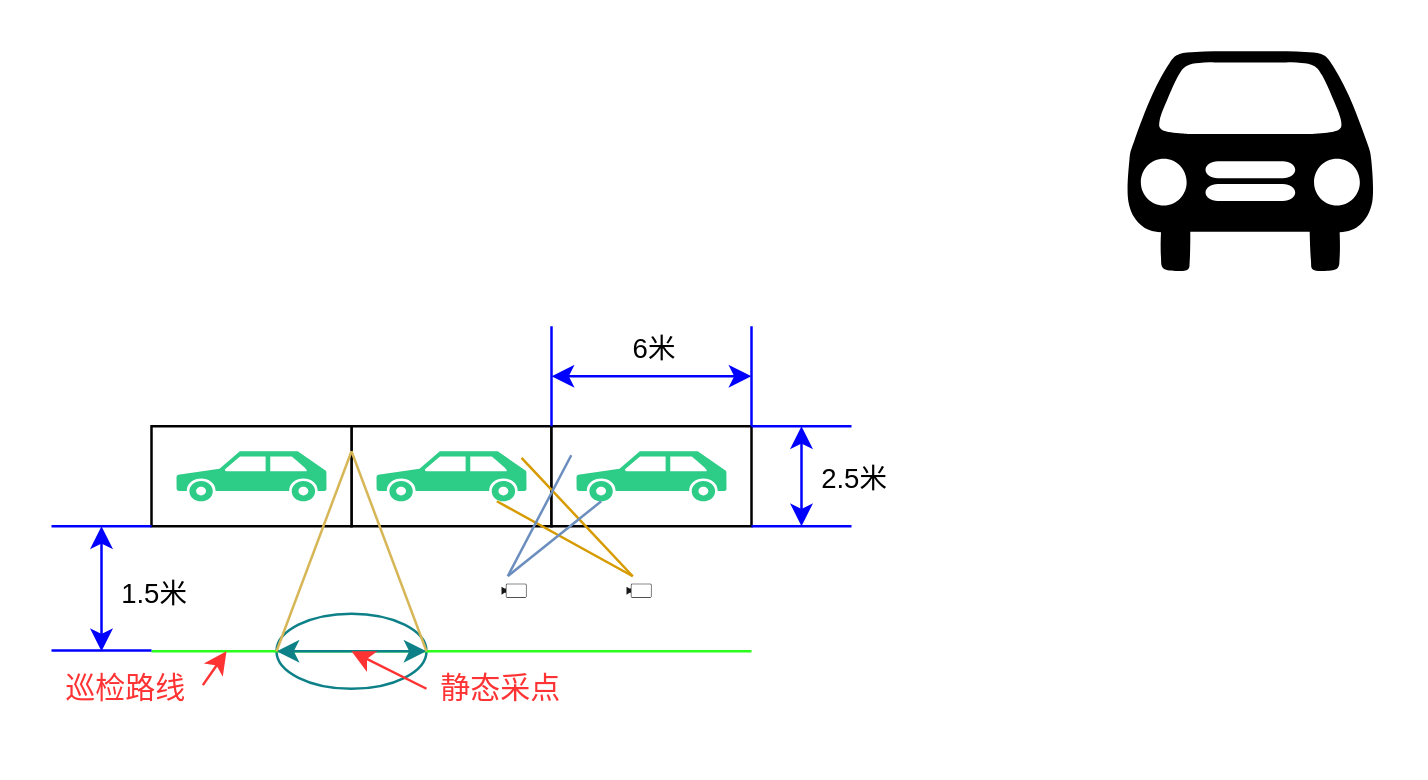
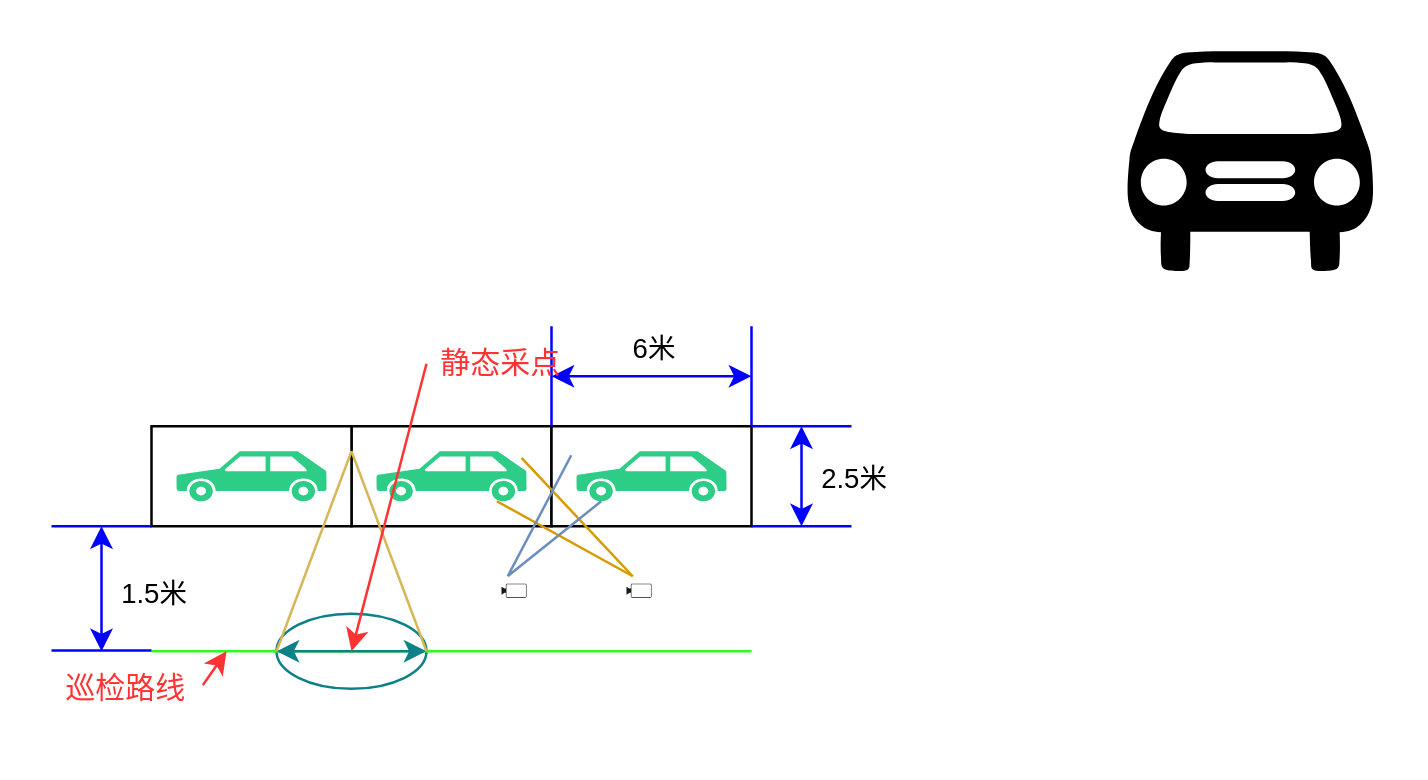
node "静态采点": moved (501, 689) -> (501, 364)
